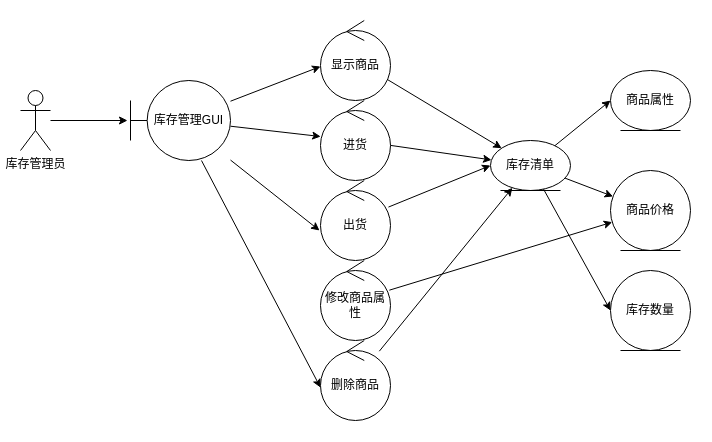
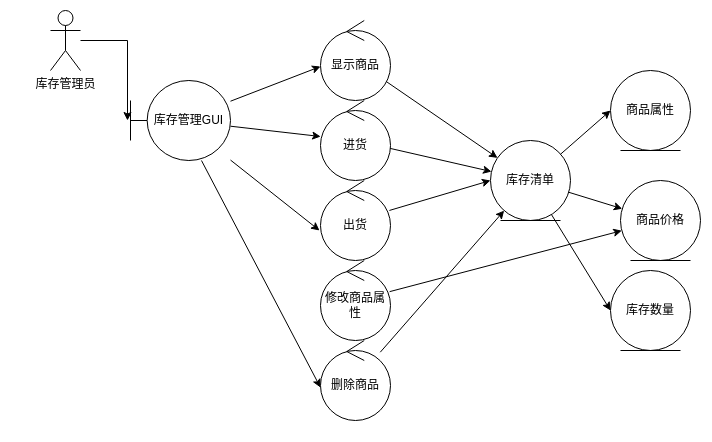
node "商品属性": size 80x60 -> 80x80
node "库存管理员": moved (36, 121) -> (66, 41)
node "库存清单": size 80x50 -> 80x80
node "商品价格": moved (651, 211) -> (661, 221)
